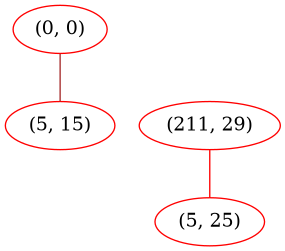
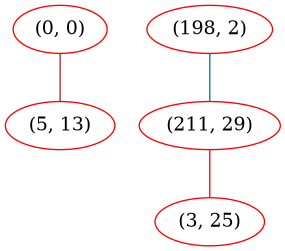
node "(198, 2)": added
node "(5, 15)": label "(5, 15)" -> "(5, 13)"
node "(5, 25)": label "(5, 25)" -> "(3, 25)"
